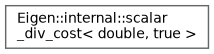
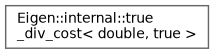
node "Eigen::internal::scalar _div_cost< double, true >": label "Eigen::internal::scalar _div_cost< double, true >" -> "Eigen::internal::true _div_cost< double, true >"
